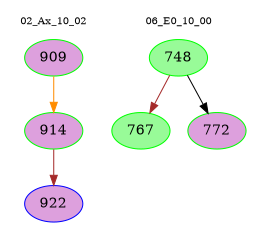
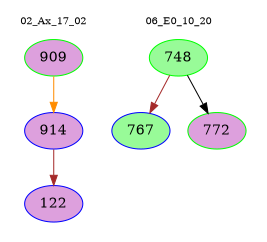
cluster "02_Ax_10_02": label "02_Ax_10_02" -> "02_Ax_17_02"
cluster "06_E0_10_00": label "06_E0_10_00" -> "06_E0_10_20"
node "914": color green -> blue
node "767": color green -> blue
node "922": label "922" -> "122"
